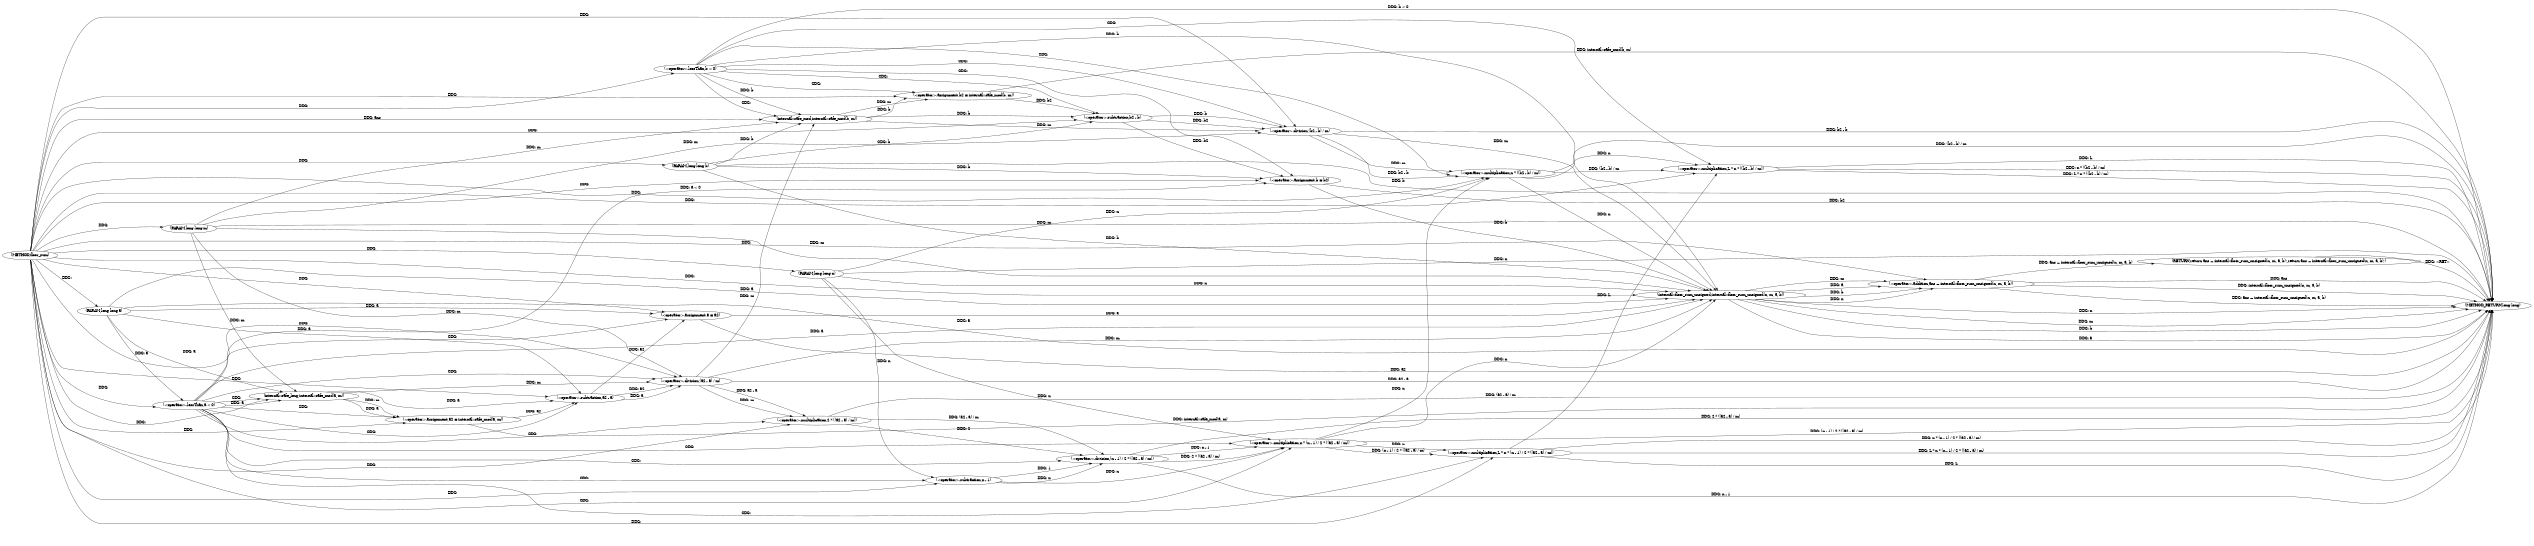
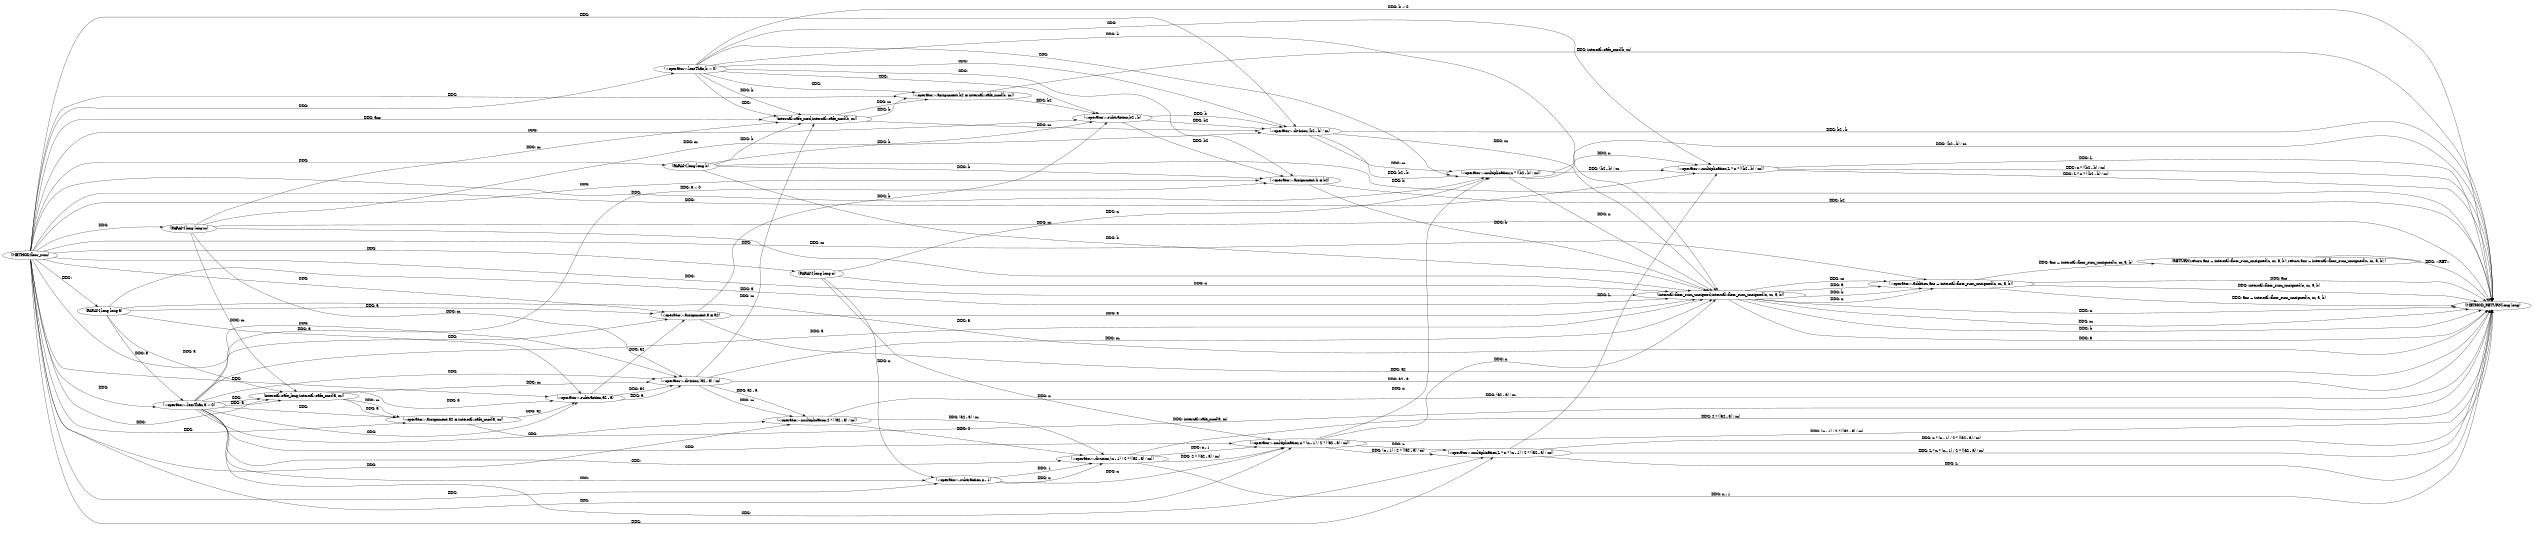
edge "(internal::safe_mod,internal::safe_mod(b, m))" -> "(<operator>.subtraction,b2 - b)": now "(<operator>.assignment,a = a2)" -> "(<operator>.subtraction,b2 - b)"
edge "(PARAM,long long b)" -> "(<operator>.subtraction,b2 - b)": label "CDG: b" -> "DDG: b"
edge "(PARAM,long long n)" -> "(METHOD_RETURN,long long)": removed, label "DDG: n"
